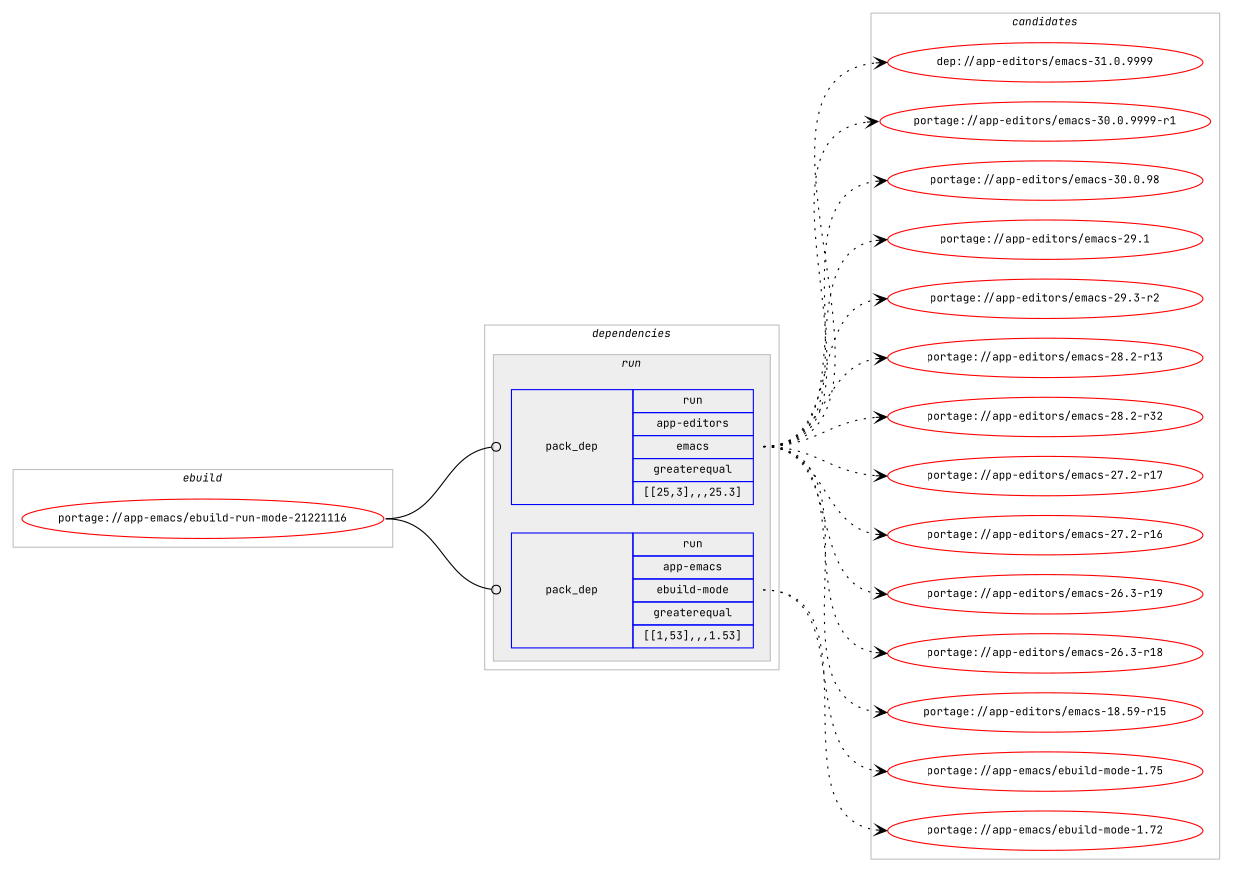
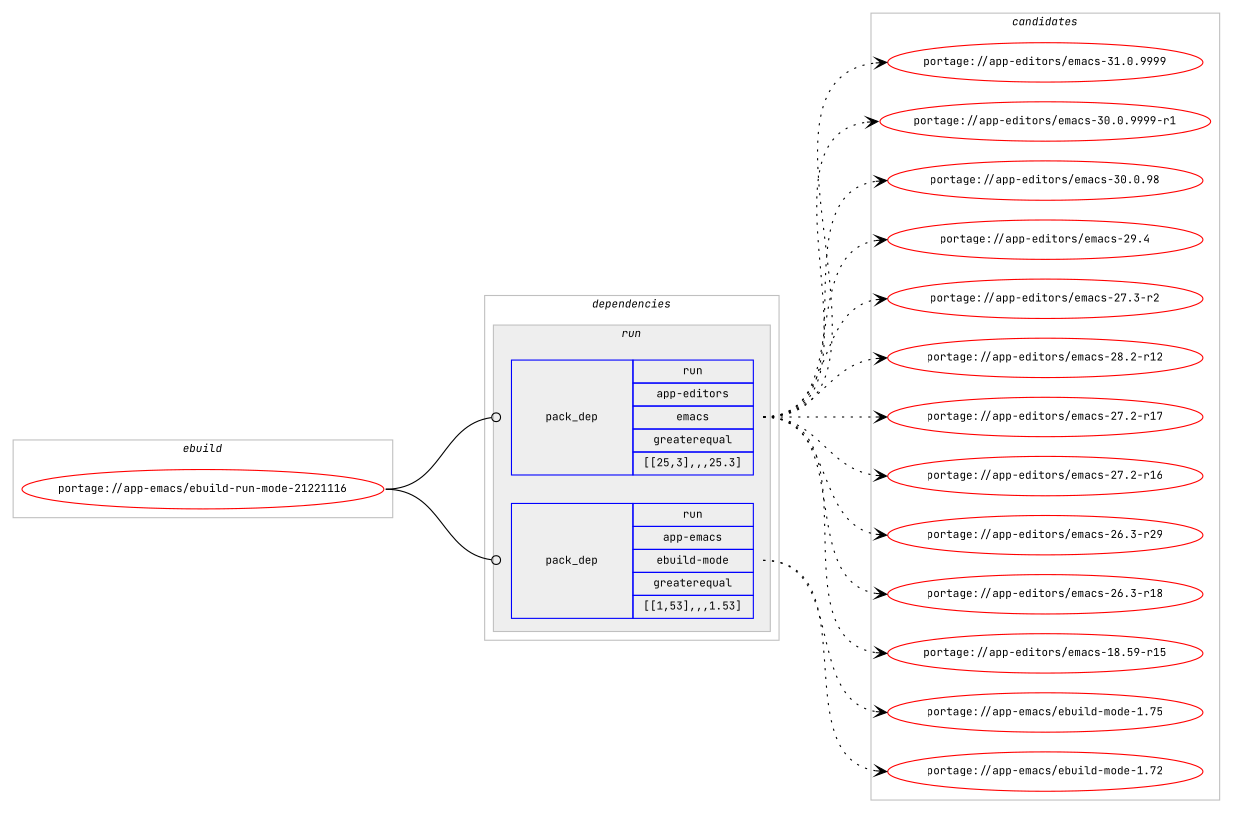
node "dep://app-editors/emacs-31.0.9999": label "dep://app-editors/emacs-31.0.9999" -> "portage://app-editors/emacs-31.0.9999"
node "portage://app-editors/emacs-29.1": label "portage://app-editors/emacs-29.1" -> "portage://app-editors/emacs-29.4"
node "portage://app-editors/emacs-29.3-r2": label "portage://app-editors/emacs-29.3-r2" -> "portage://app-editors/emacs-27.3-r2"
node "portage://app-editors/emacs-28.2-r13": removed
node "portage://app-editors/emacs-28.2-r32": label "portage://app-editors/emacs-28.2-r32" -> "portage://app-editors/emacs-28.2-r12"
node "portage://app-editors/emacs-26.3-r19": label "portage://app-editors/emacs-26.3-r19" -> "portage://app-editors/emacs-26.3-r29"
